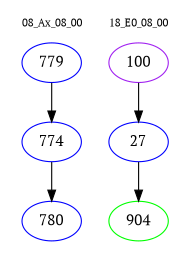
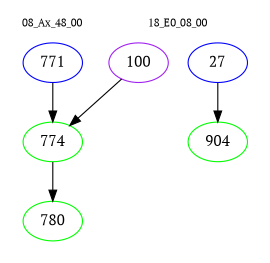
cluster "08_Ax_08_00": label "08_Ax_08_00" -> "08_Ax_48_00"
node "779": label "779" -> "771"
edge "100" -> "27": now "100" -> "774"
node "774": color blue -> green
node "780": color blue -> green
